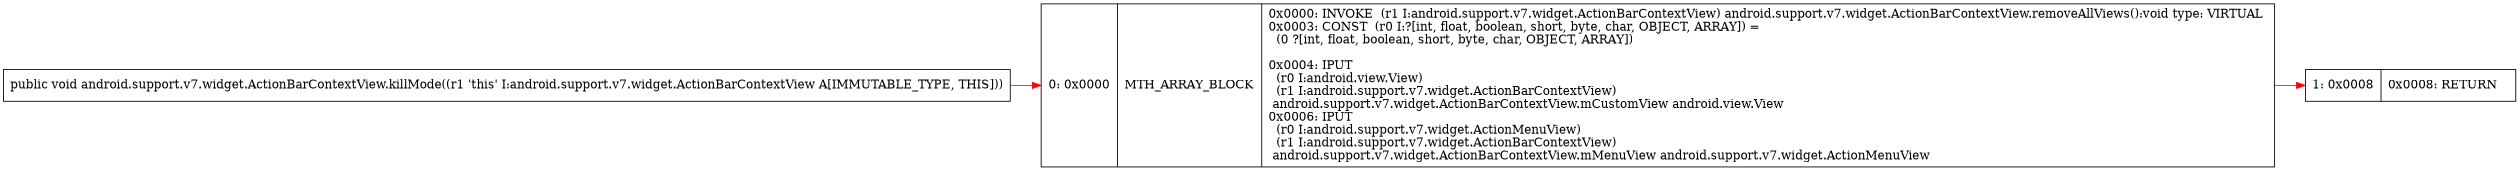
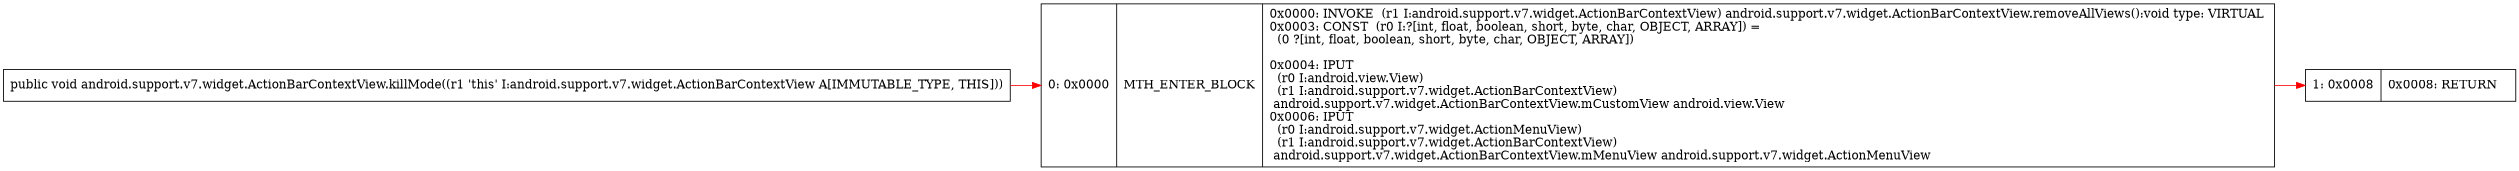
node "0: 0x0000": text "MTH_ARRAY_BLOCK" -> "MTH_ENTER_BLOCK"
